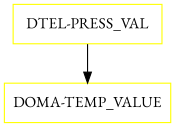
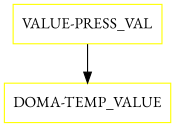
node "DTEL-PRESS_VAL": label "DTEL-PRESS_VAL" -> "VALUE-PRESS_VAL"
